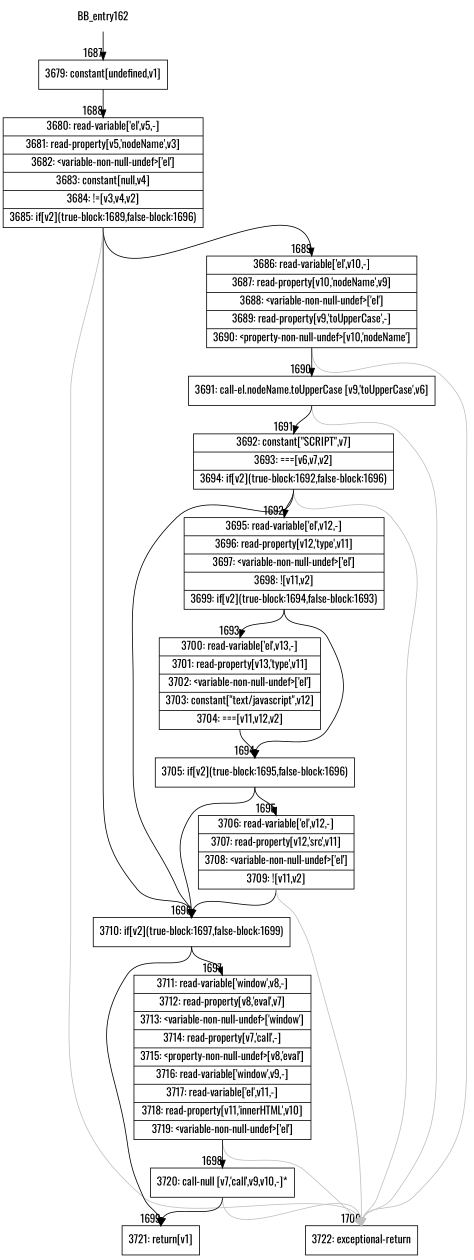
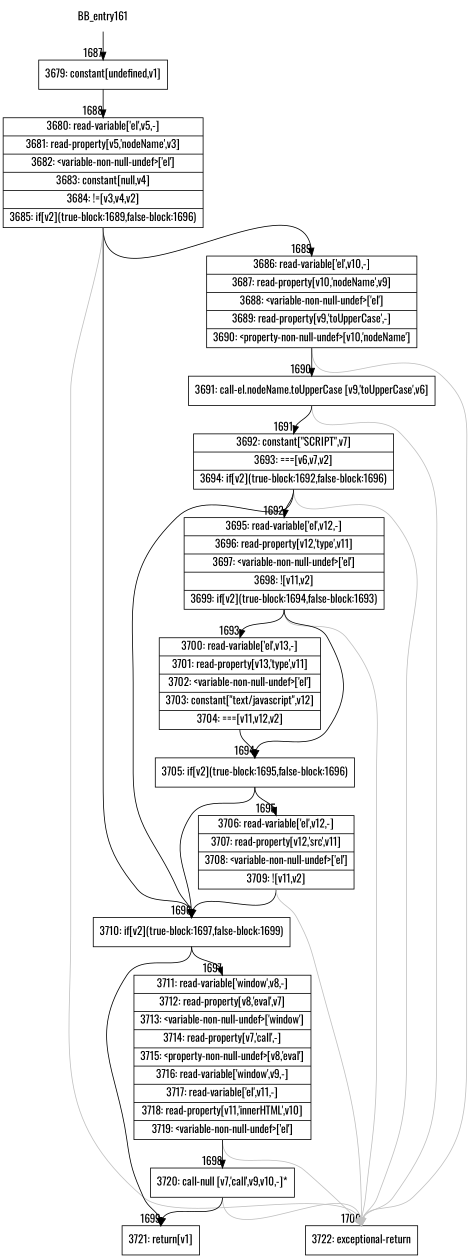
node "BB_entry162": label "BB_entry162" -> "BB_entry161"
edge "3695: read-variable['el',v12,-]" -> "3722: exceptional-return": added
